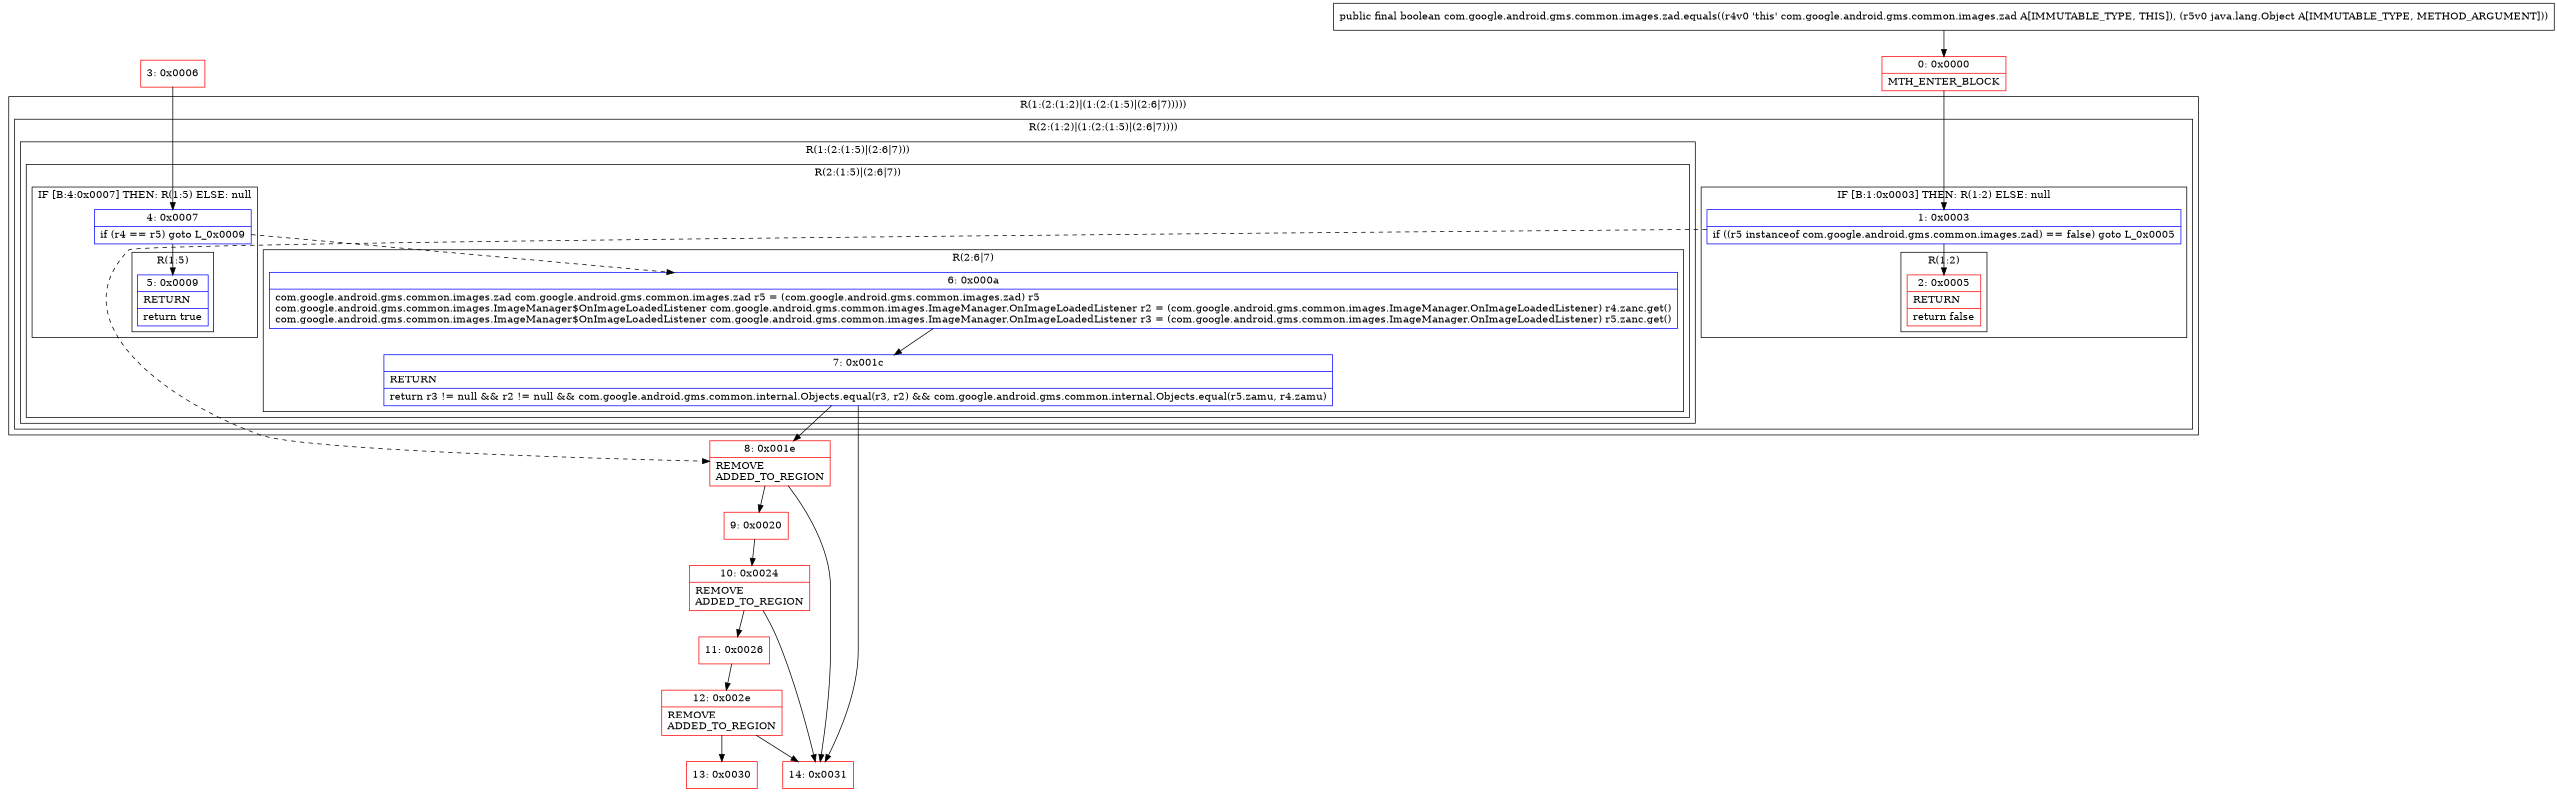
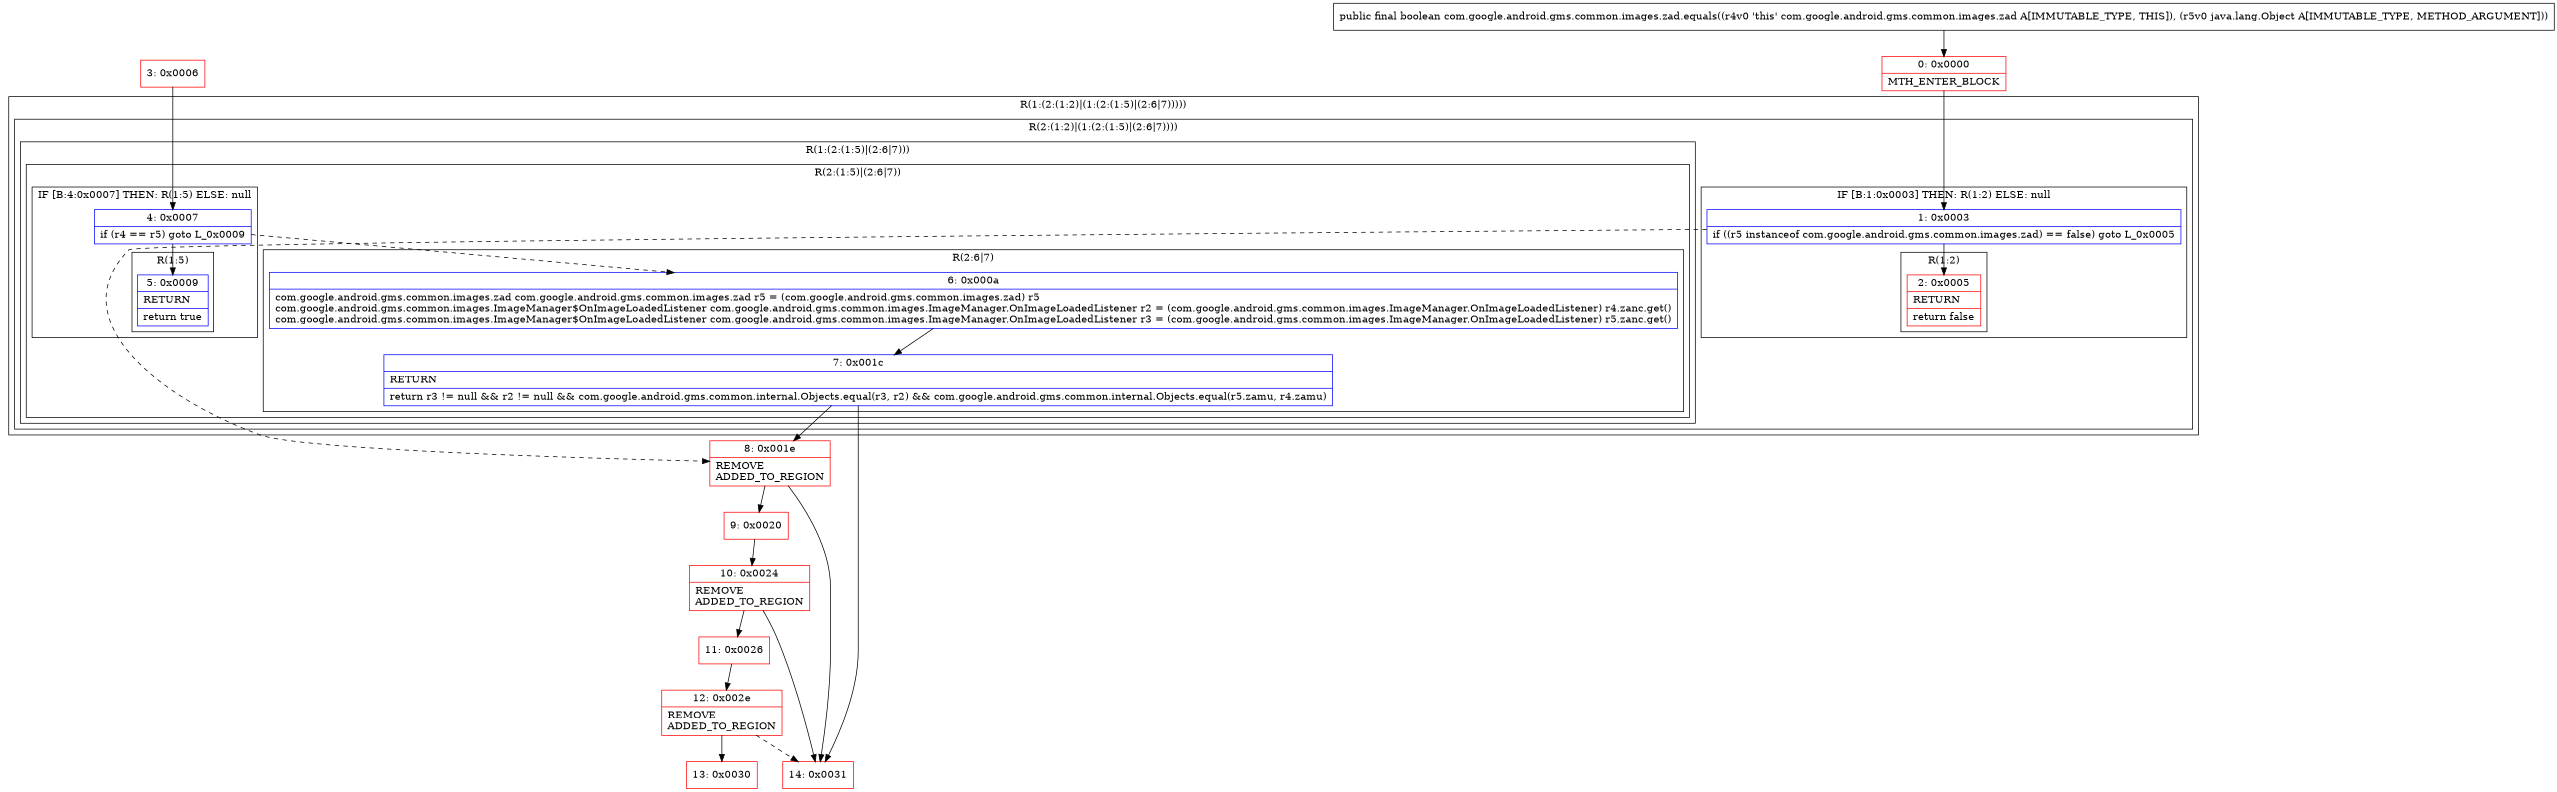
edge "12: 0x002e" -> "14: 0x0031": style solid -> dashed
